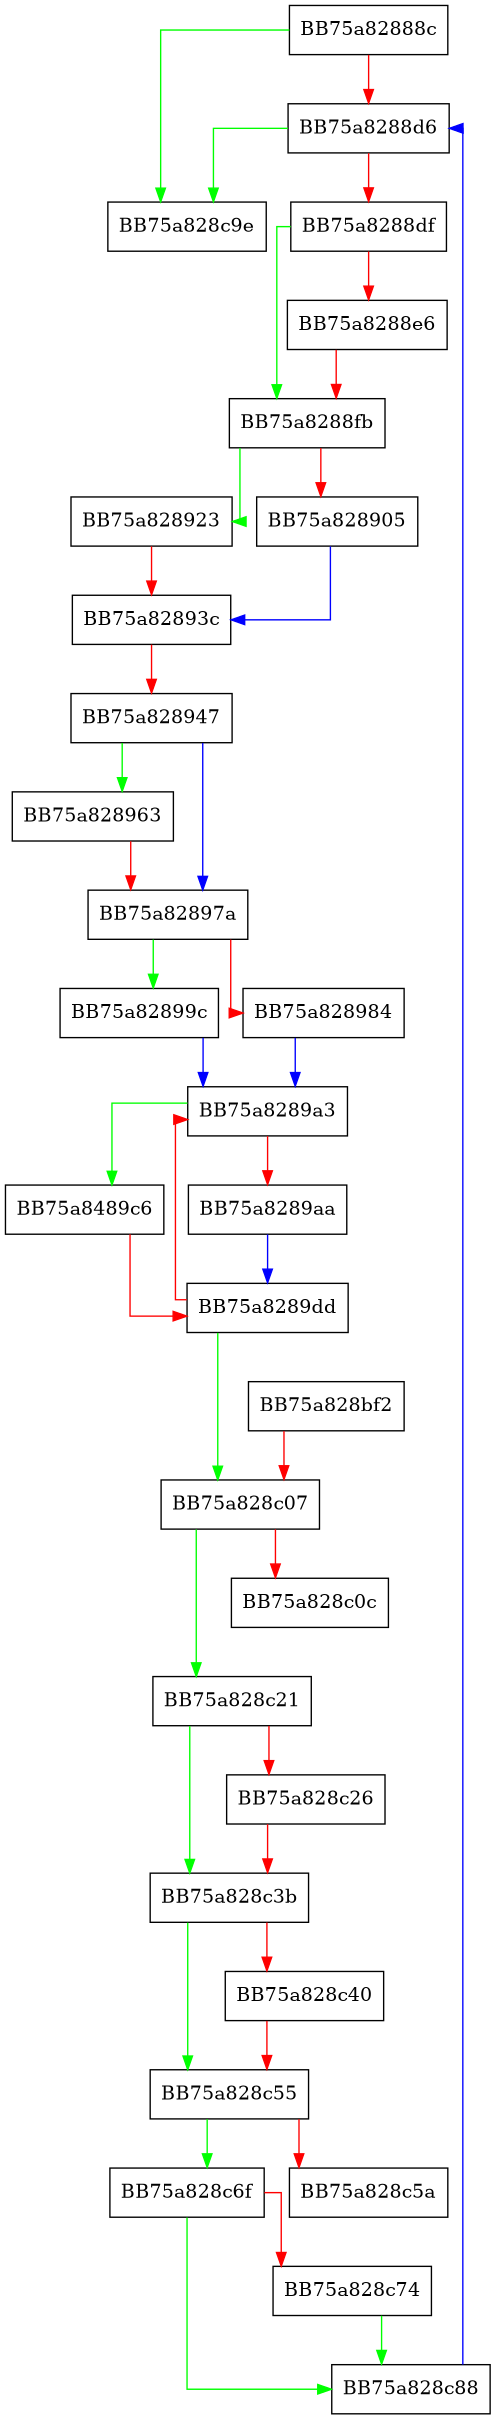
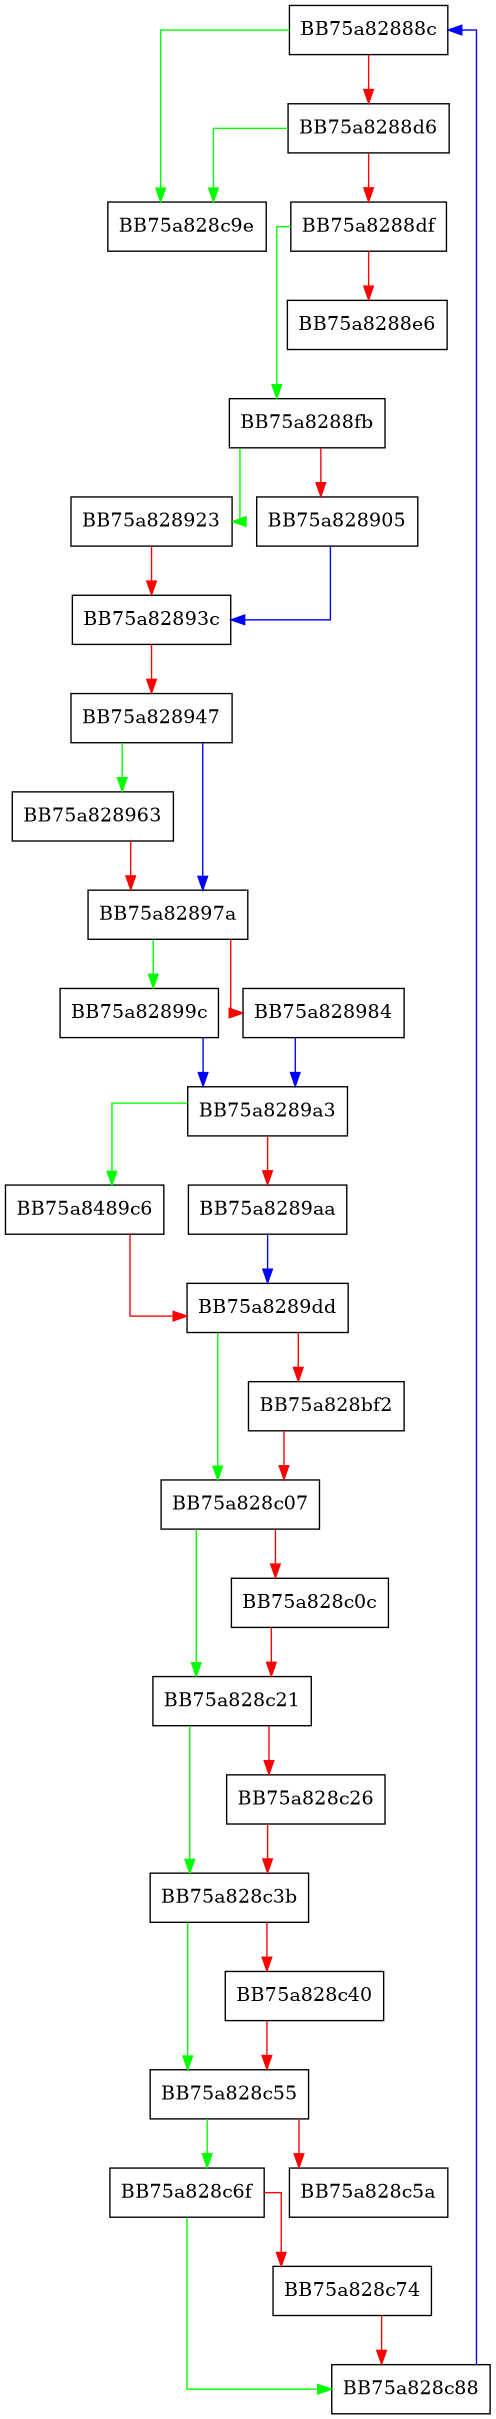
edge "BB75a8288e6" -> "BB75a8288fb": removed
edge "BB75a8289dd" -> "BB75a8289a3": now "BB75a8289dd" -> "BB75a828bf2"
edge "BB75a828c88" -> "BB75a8288d6": now "BB75a828c88" -> "BB75a82888c"
edge "BB75a828c0c" -> "BB75a828c21": added
edge "BB75a828c74" -> "BB75a828c88": color green -> red
